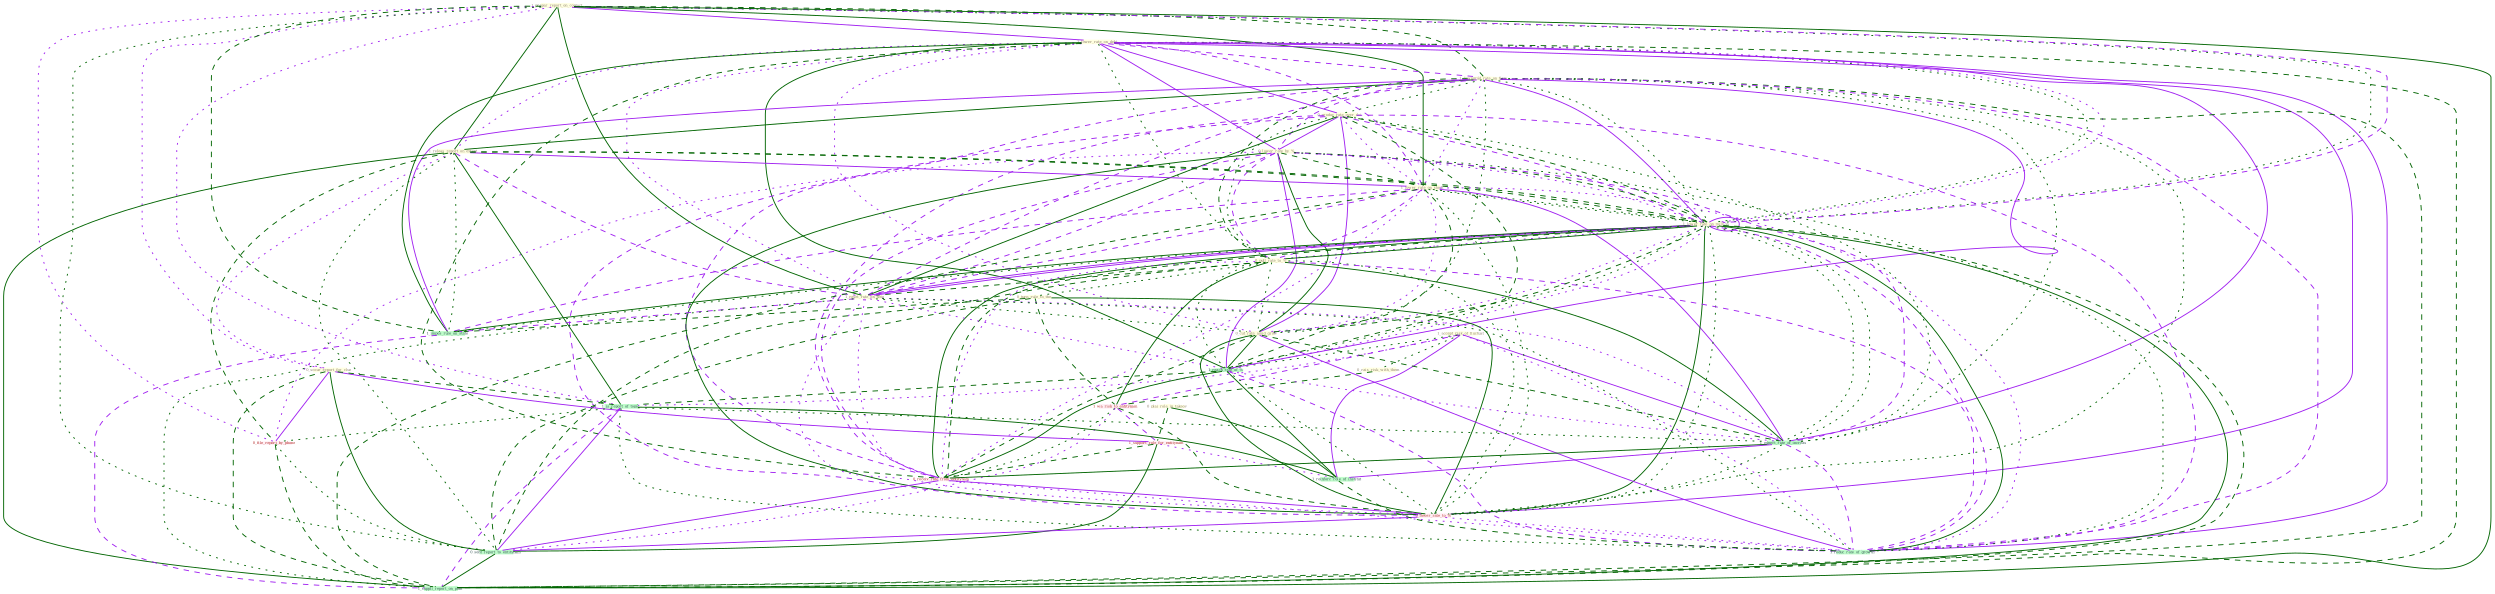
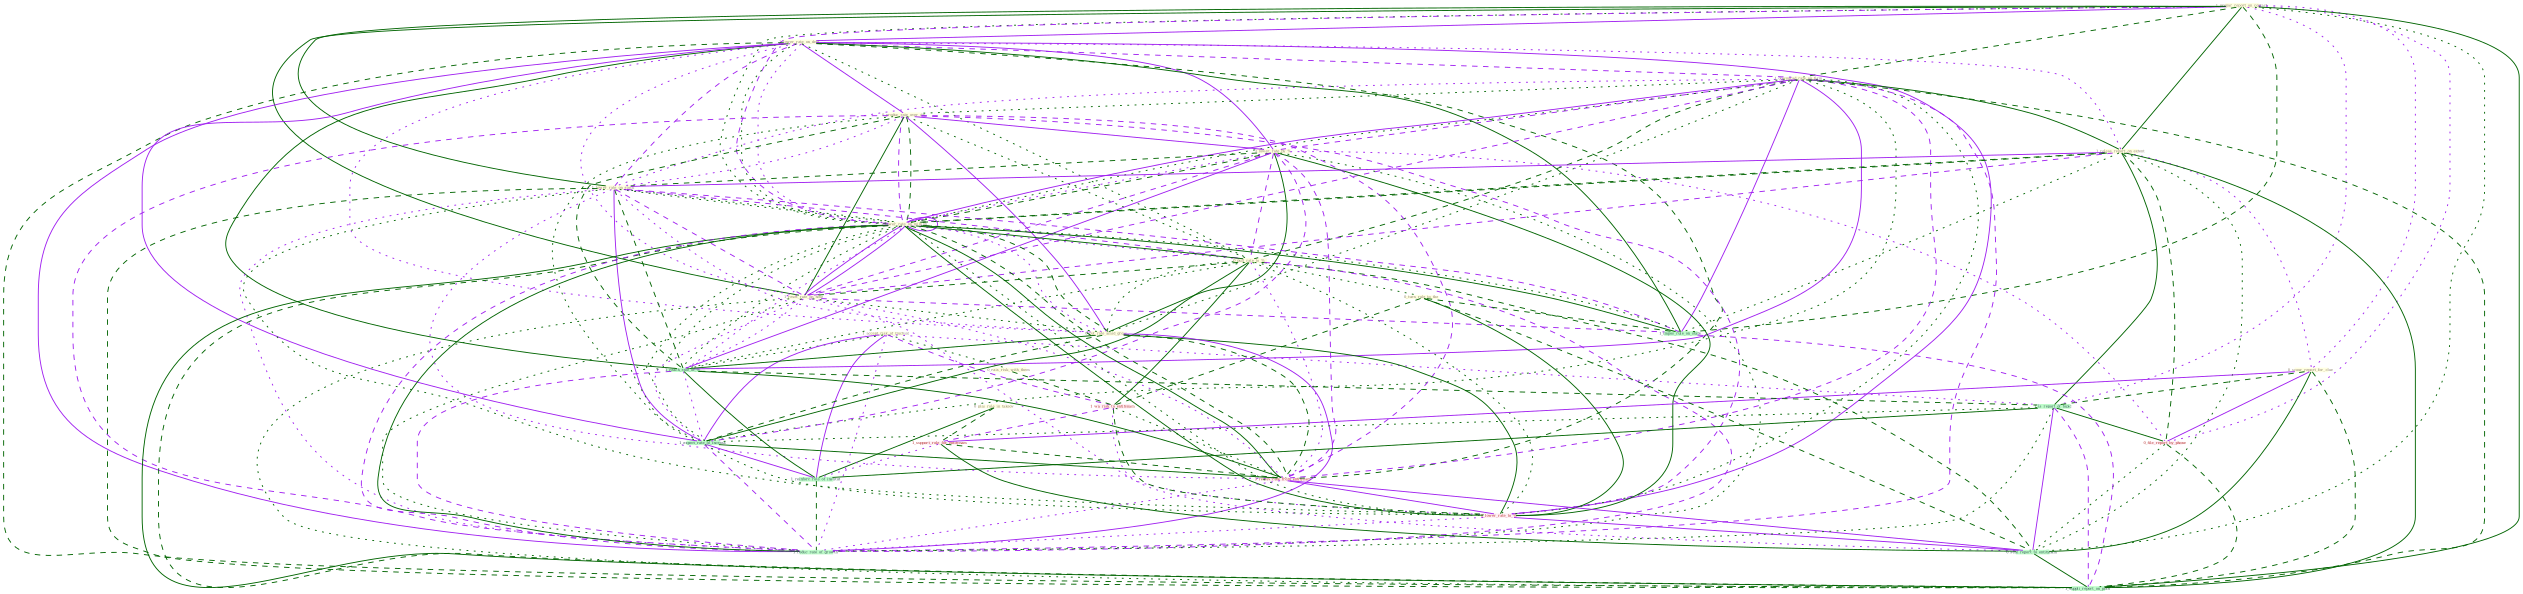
edge "1_is_report_of_topic" -- "0_file_report_by_phone": style dotted -> solid
edge "1_reach_rate_of_%" -- "0_lower_rate_to_%": removed
